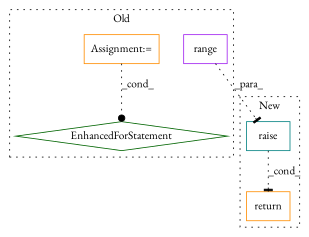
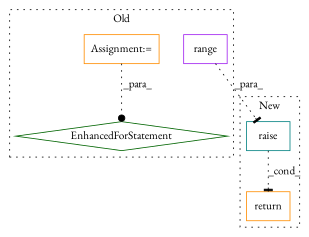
edge "Assignment:=" -> "EnhancedForStatement": label "_cond_" -> "_para_"
